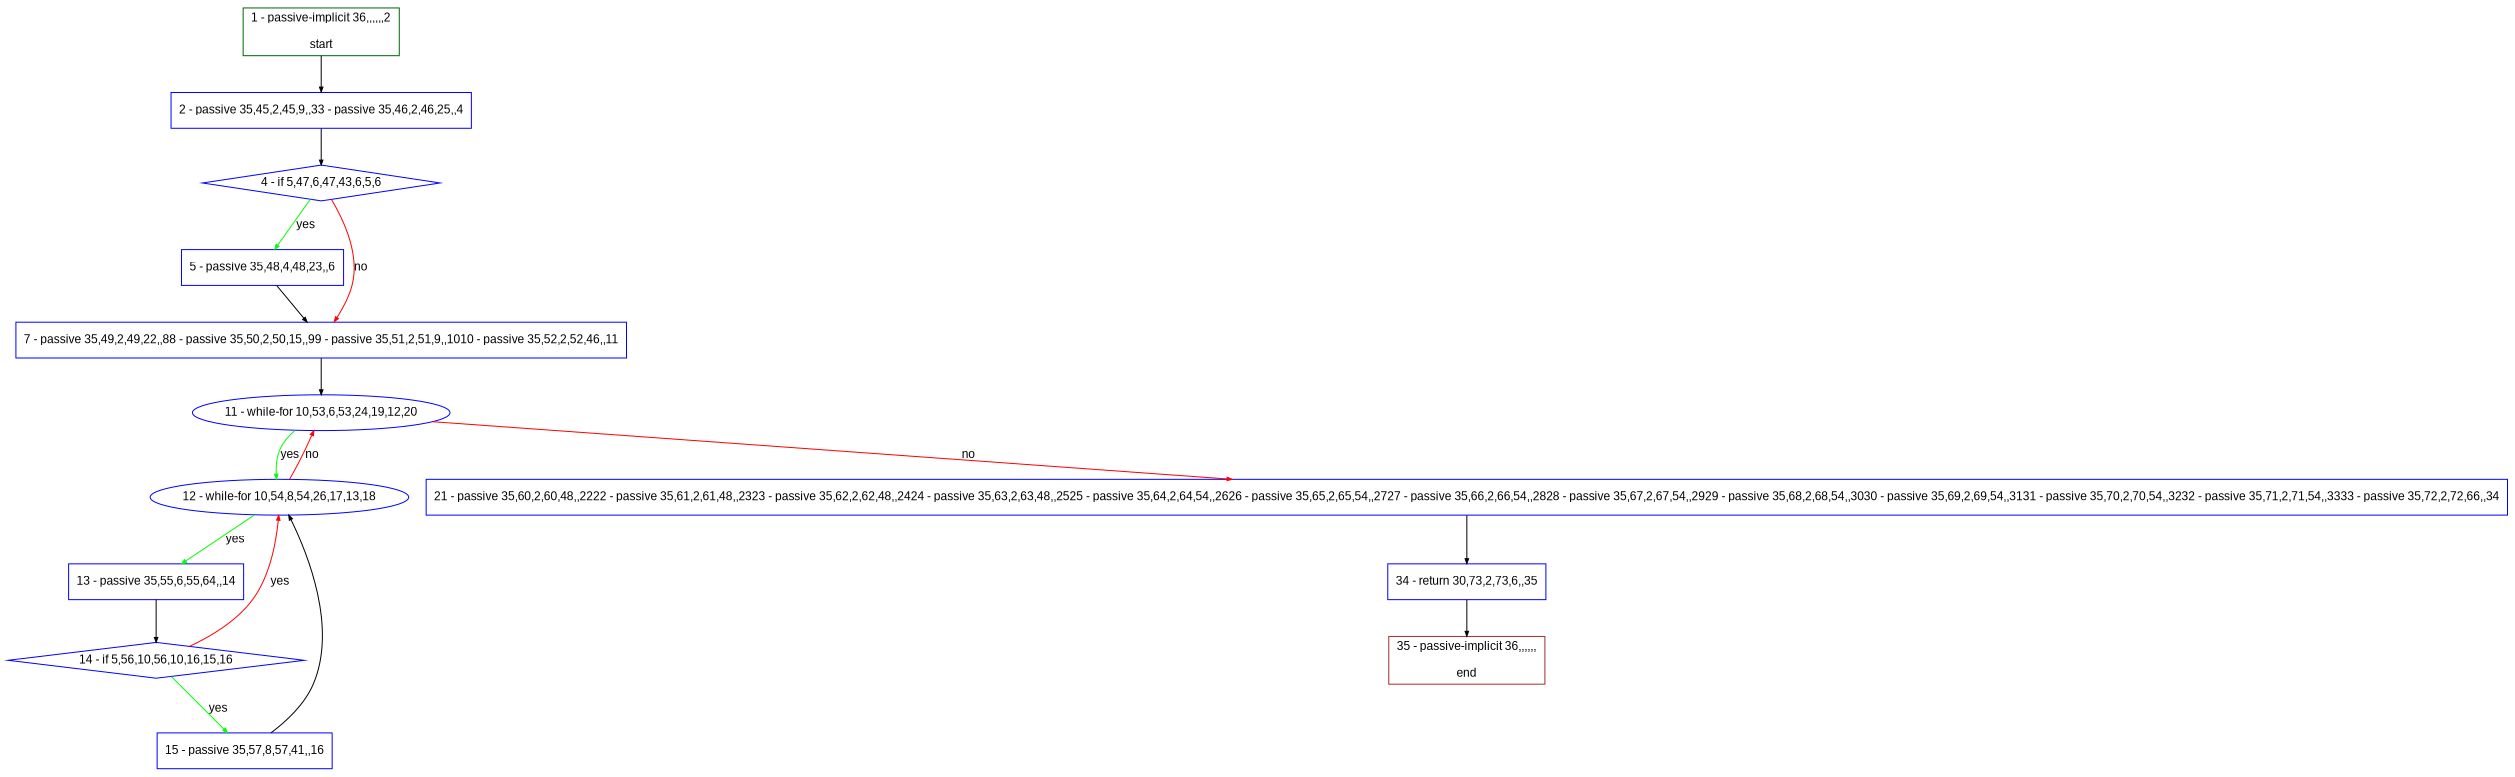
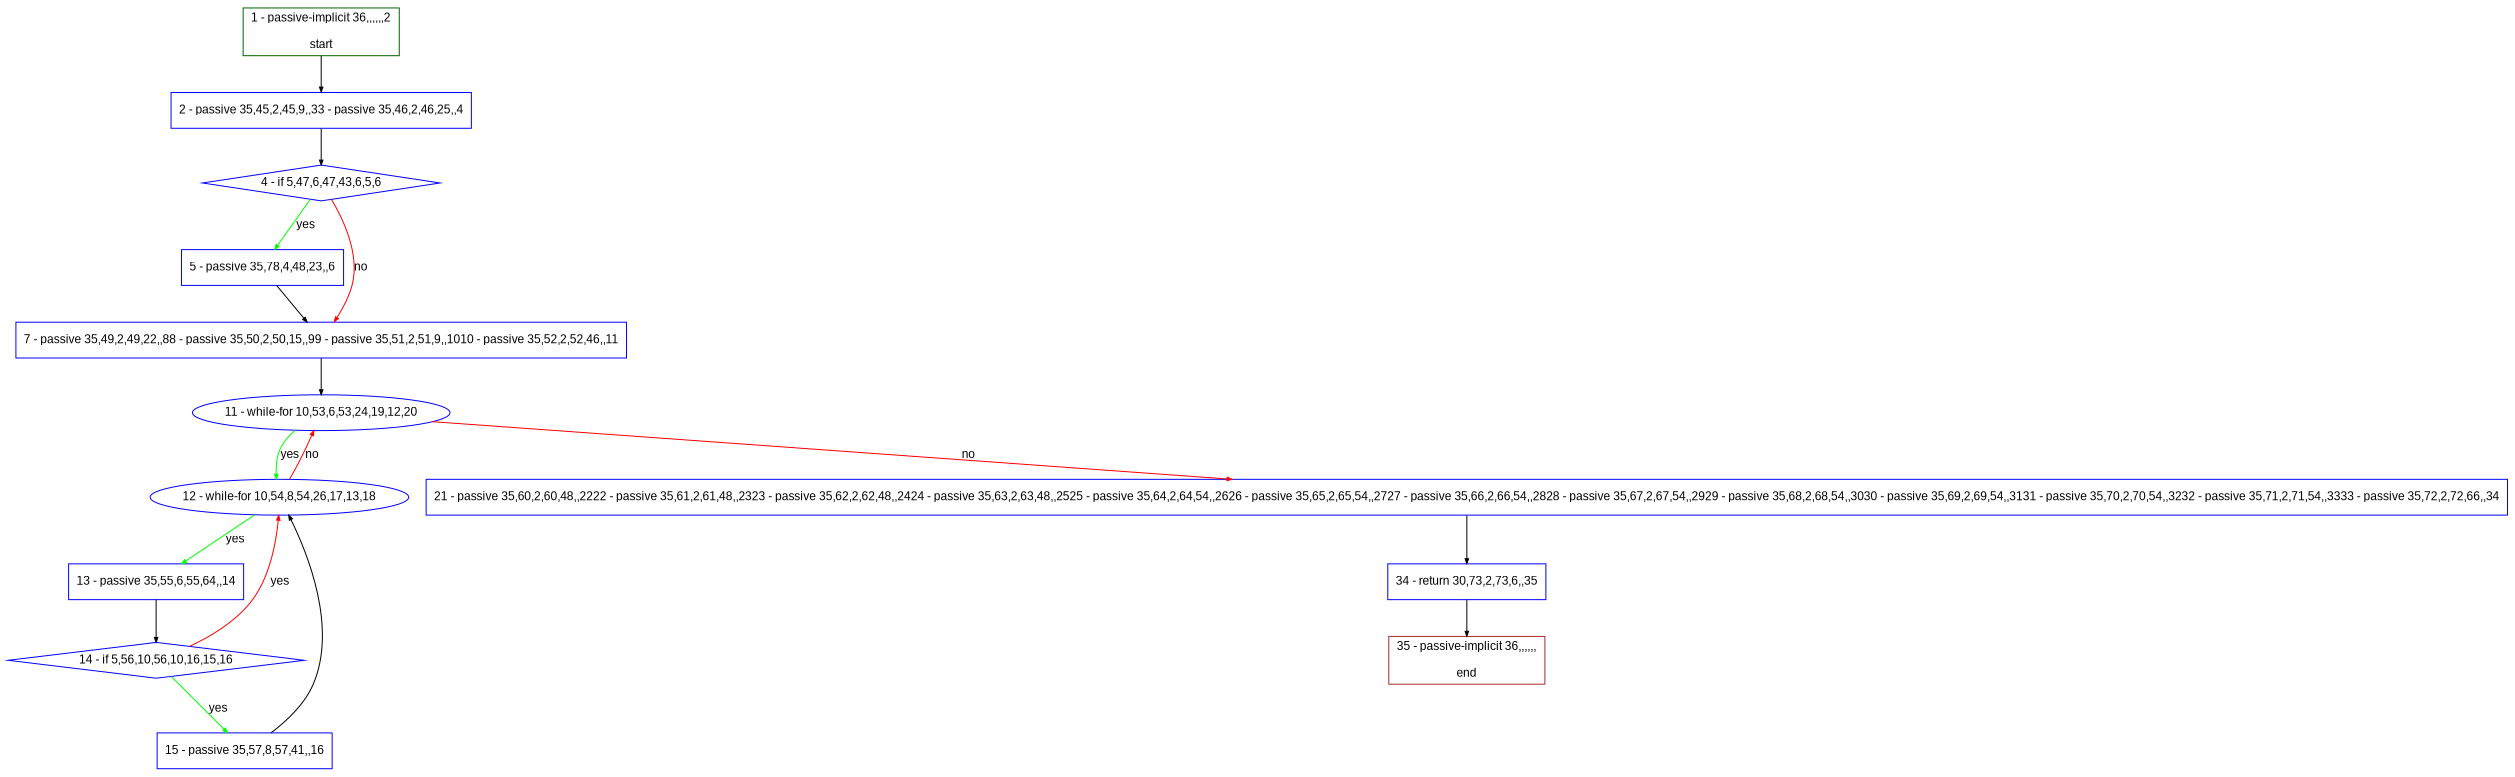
node "5 - passive 35,48,4,48,23,,6": label "5 - passive 35,48,4,48,23,,6" -> "5 - passive 35,78,4,48,23,,6"
